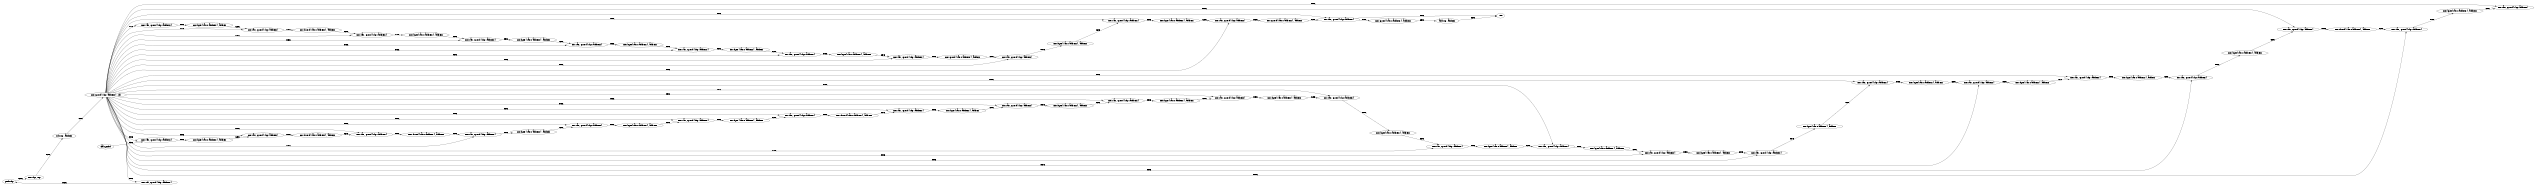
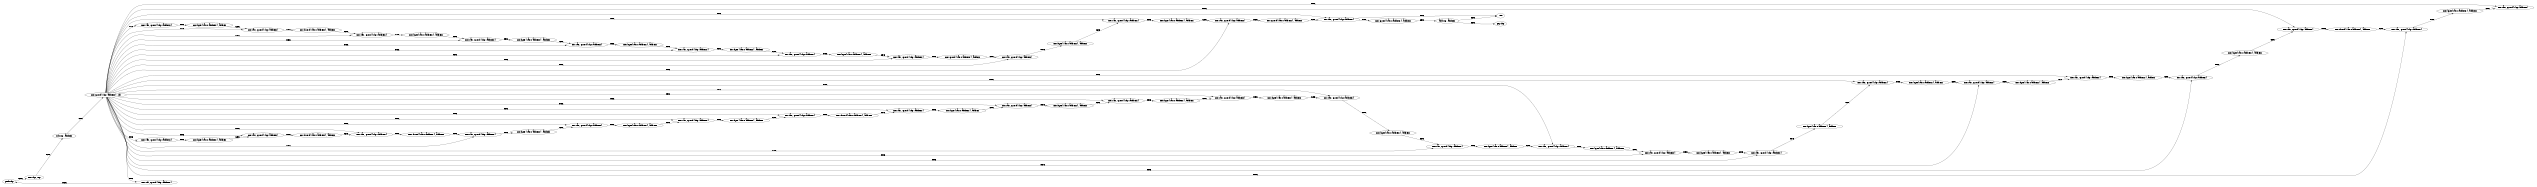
node "pop rbp": added
node "call symbol": removed
